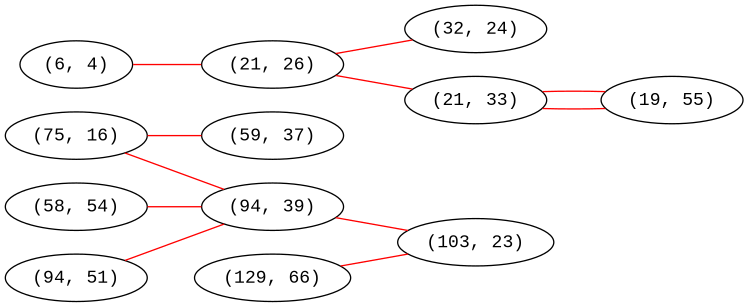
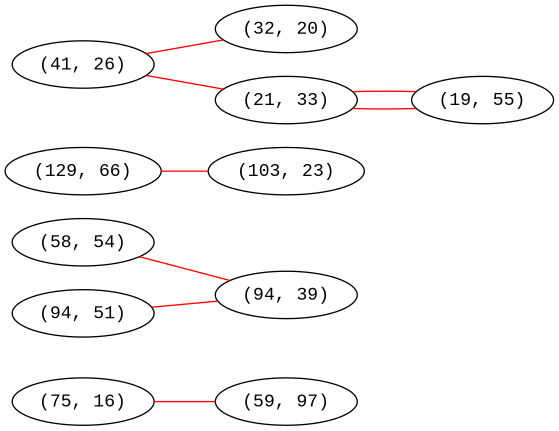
node "(32, 24)": label "(32, 24)" -> "(32, 20)"
node "(6, 4)": removed
node "(21, 26)": label "(21, 26)" -> "(41, 26)"
node "(59, 37)": label "(59, 37)" -> "(59, 97)"
edge "(75, 16)" -- "(94, 39)": removed
edge "(94, 39)" -- "(103, 23)": removed
